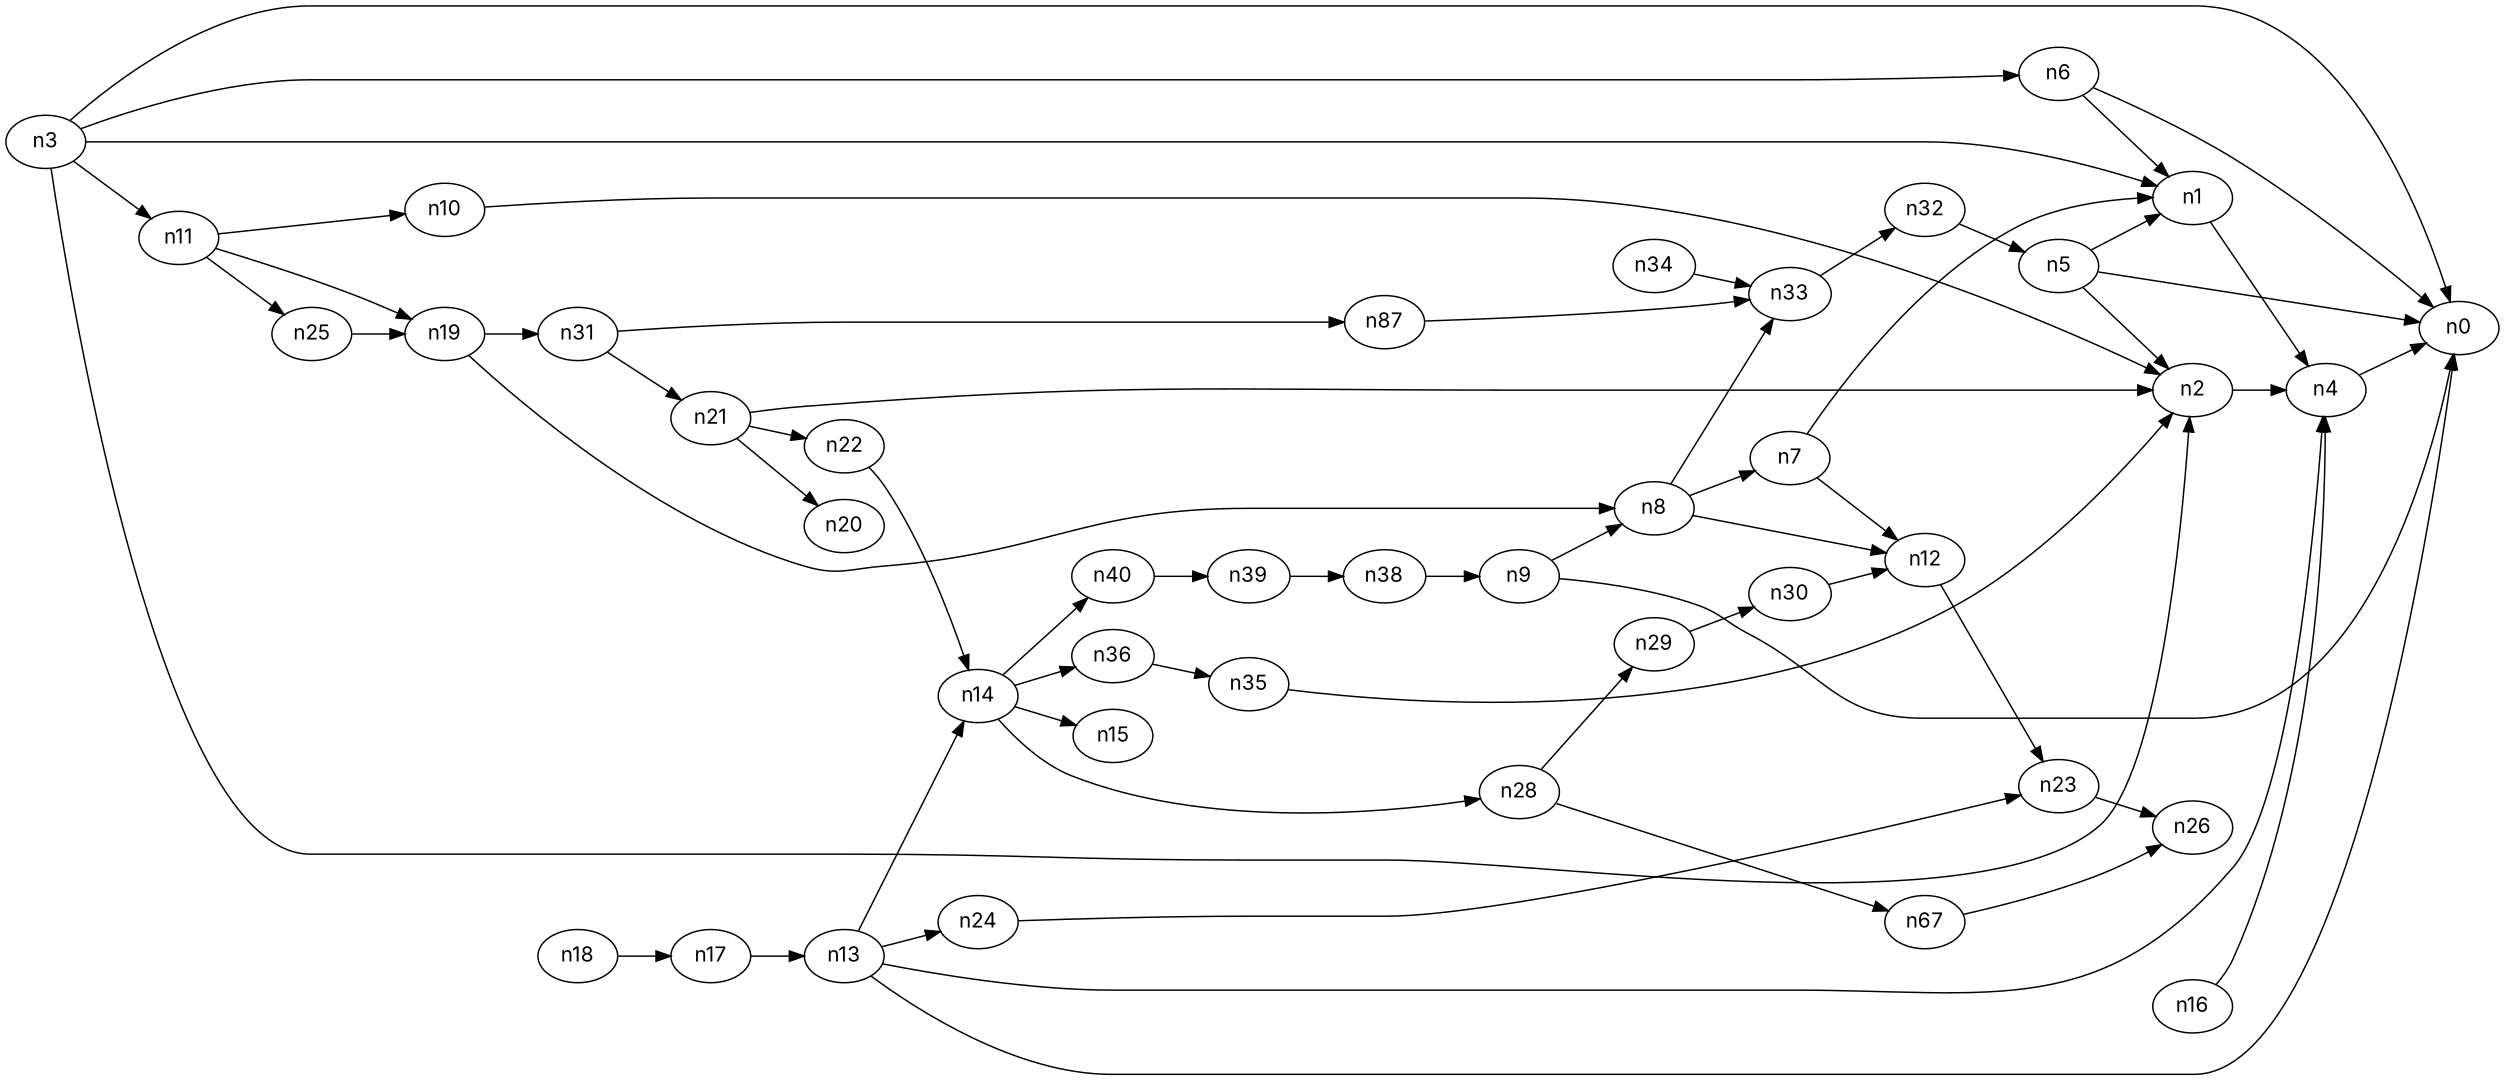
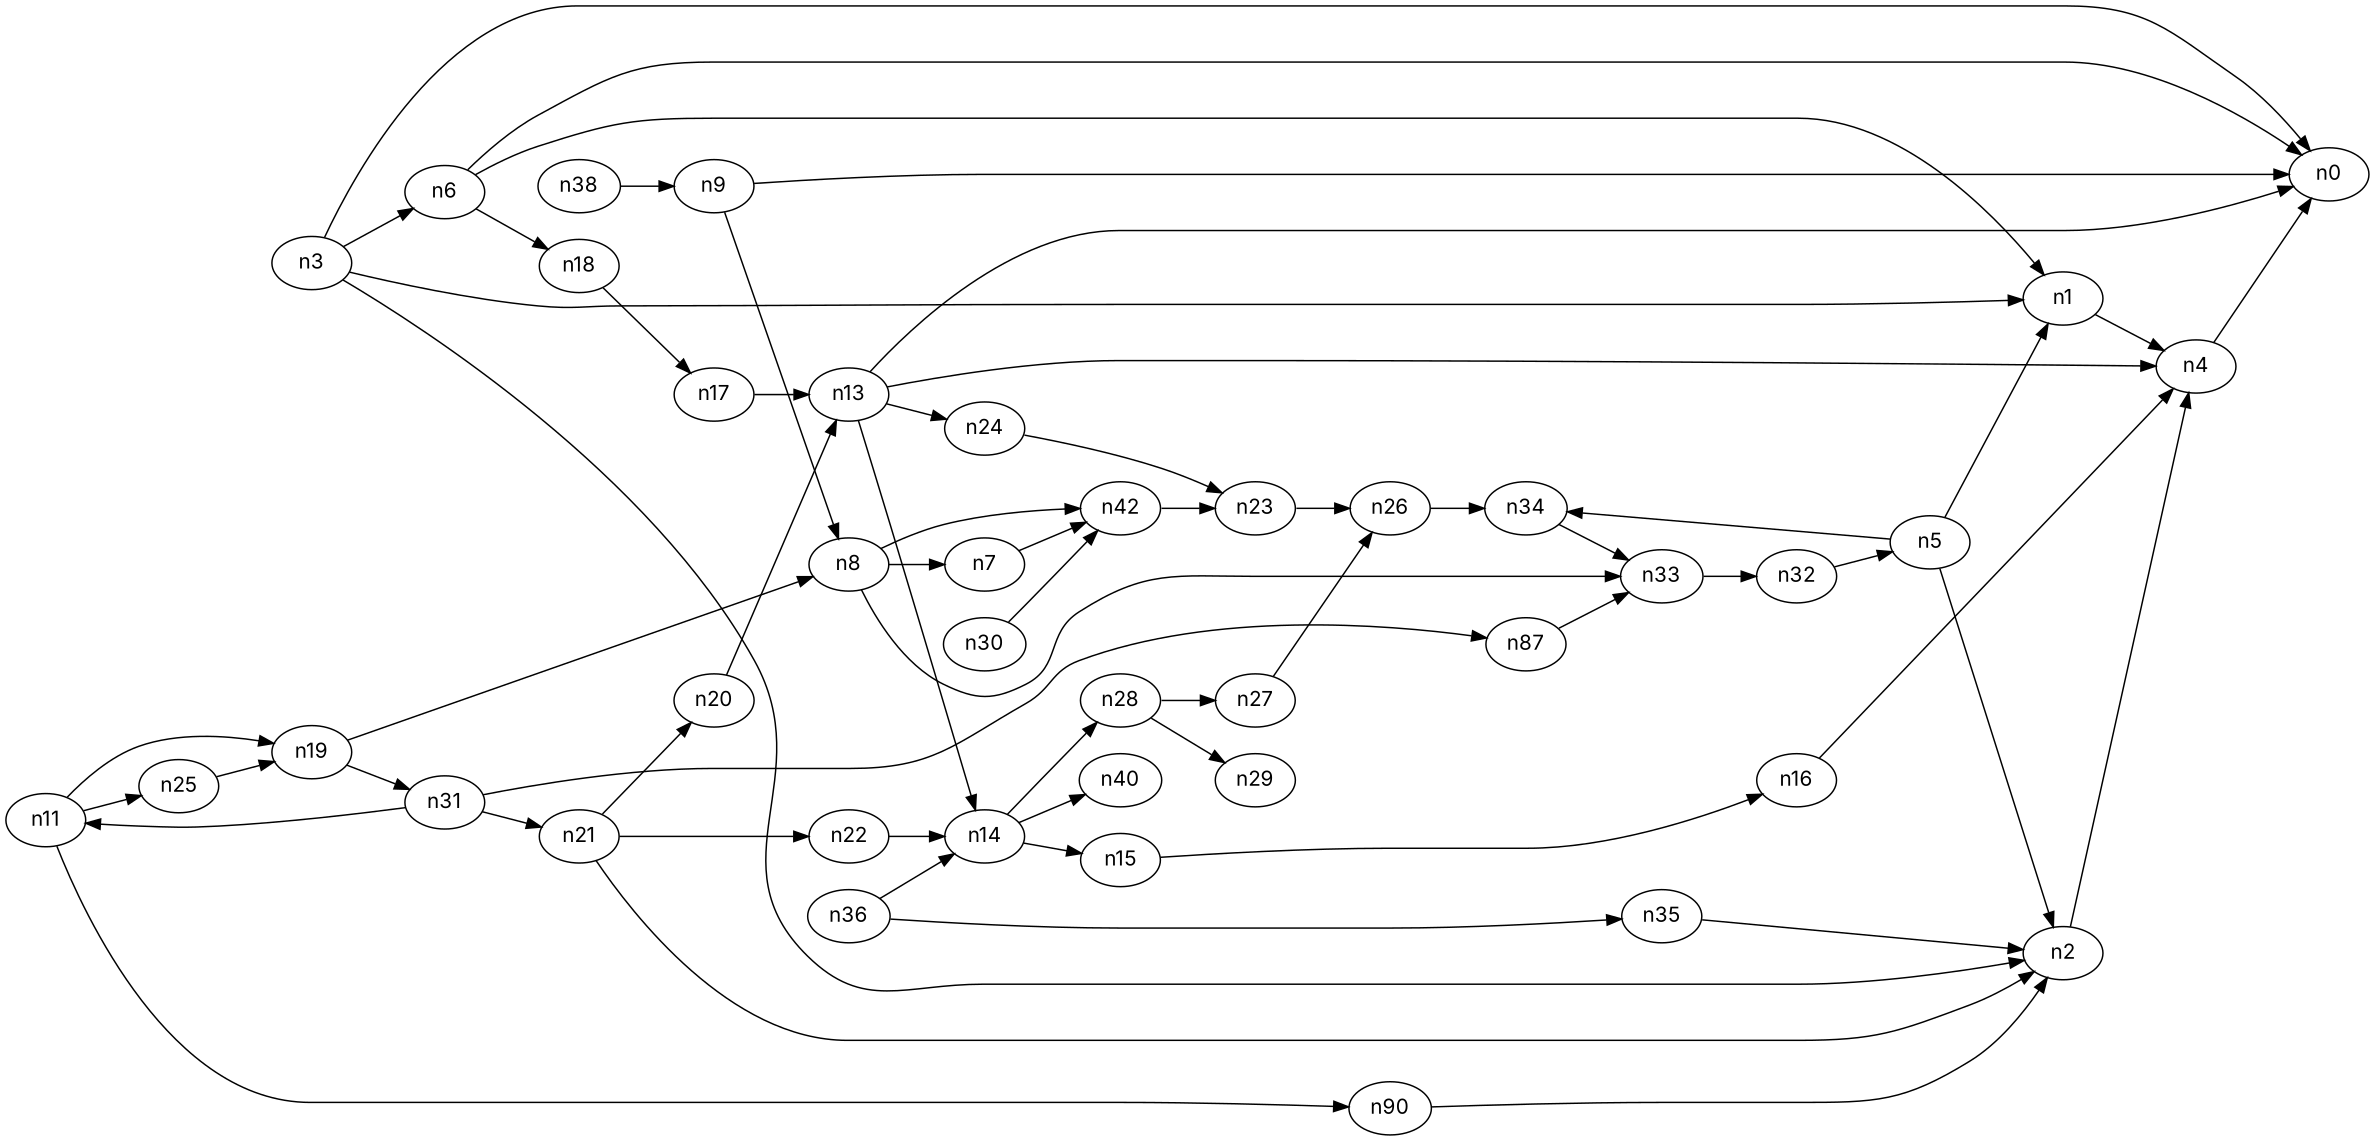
edge "n3" -> "n11": now "n31" -> "n11"
node "n10": label "n10" -> "n90"
edge "n6" -> "n18": added
edge "n7" -> "n1": removed
edge "n5" -> "n0": now "n5" -> "n34"
edge "n26" -> "n34": added
edge "n20" -> "n13": added
node "n12": label "n12" -> "n42"
node "n39": removed
edge "n29" -> "n30": removed
edge "n14" -> "n36": reversed
edge "n15" -> "n16": added
node "n67": label "n67" -> "n27"
